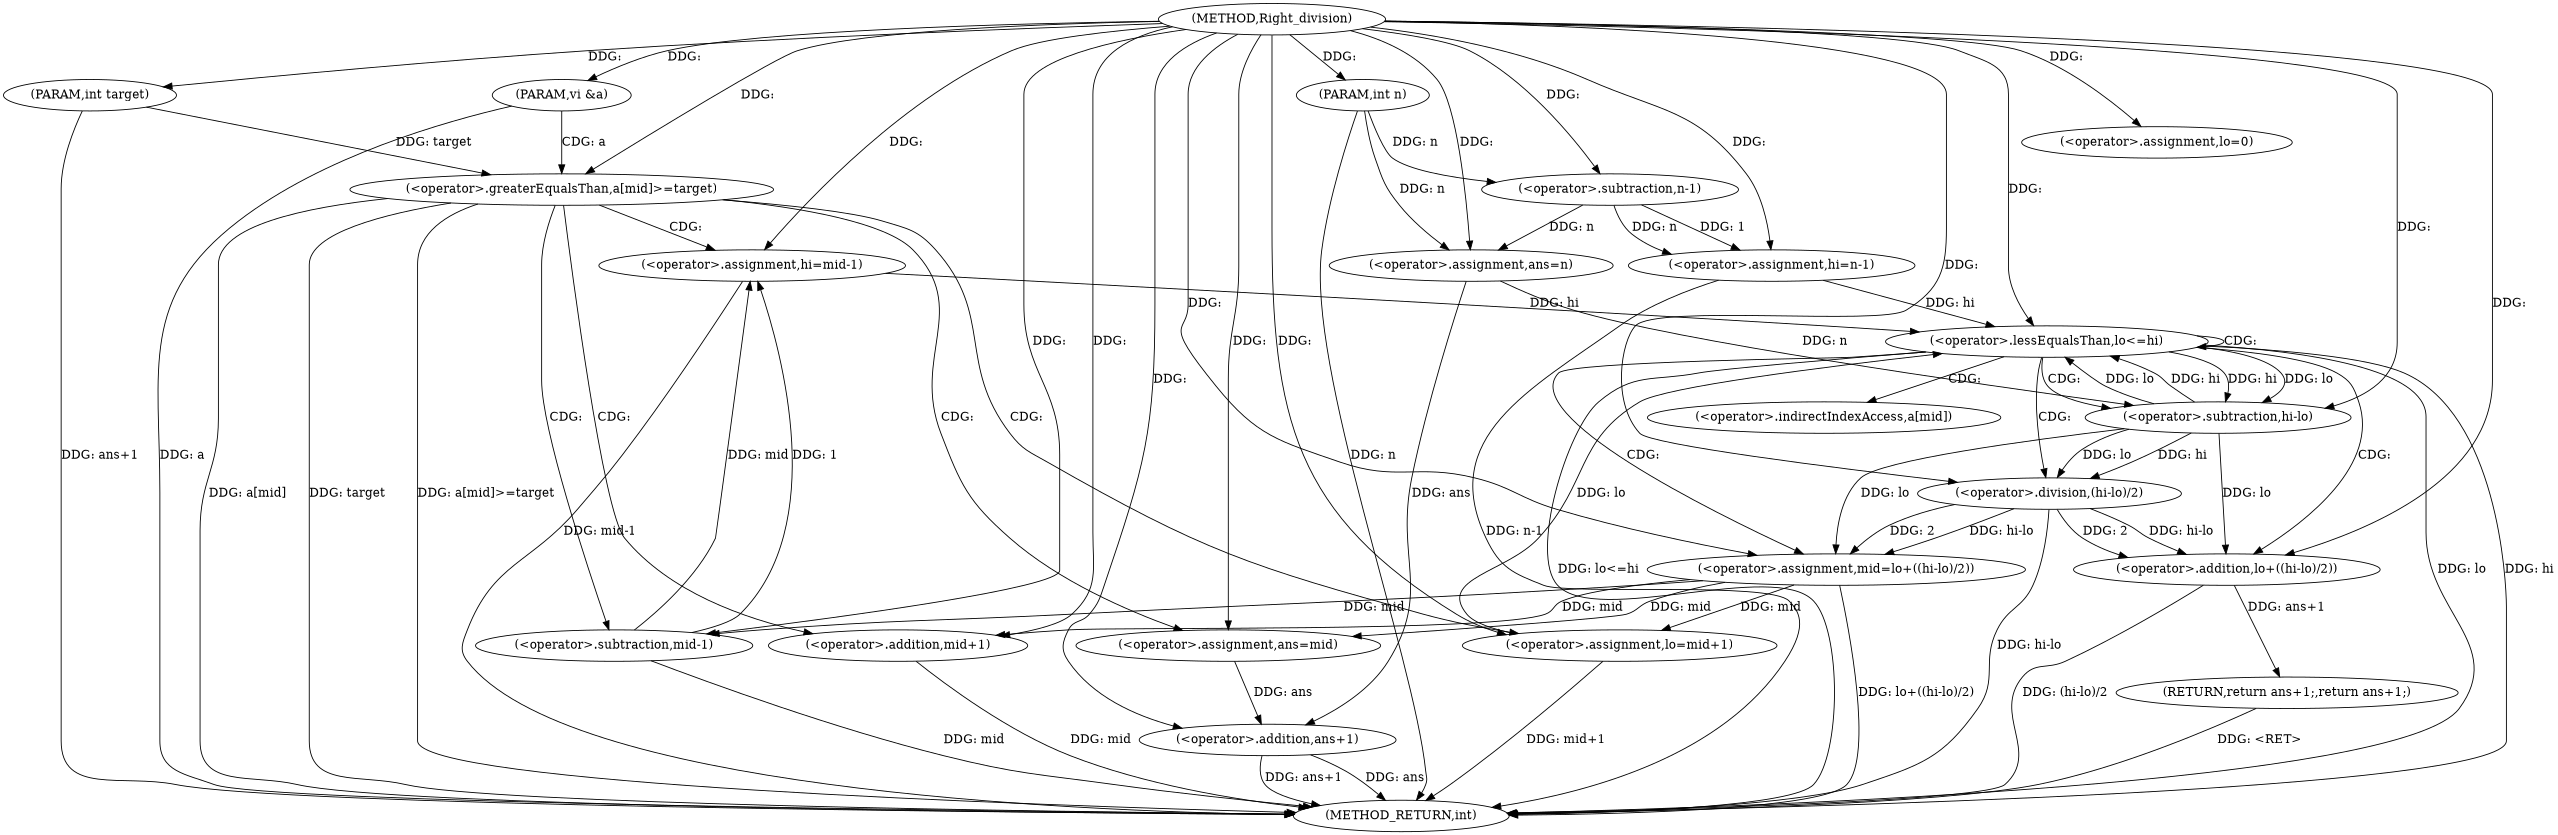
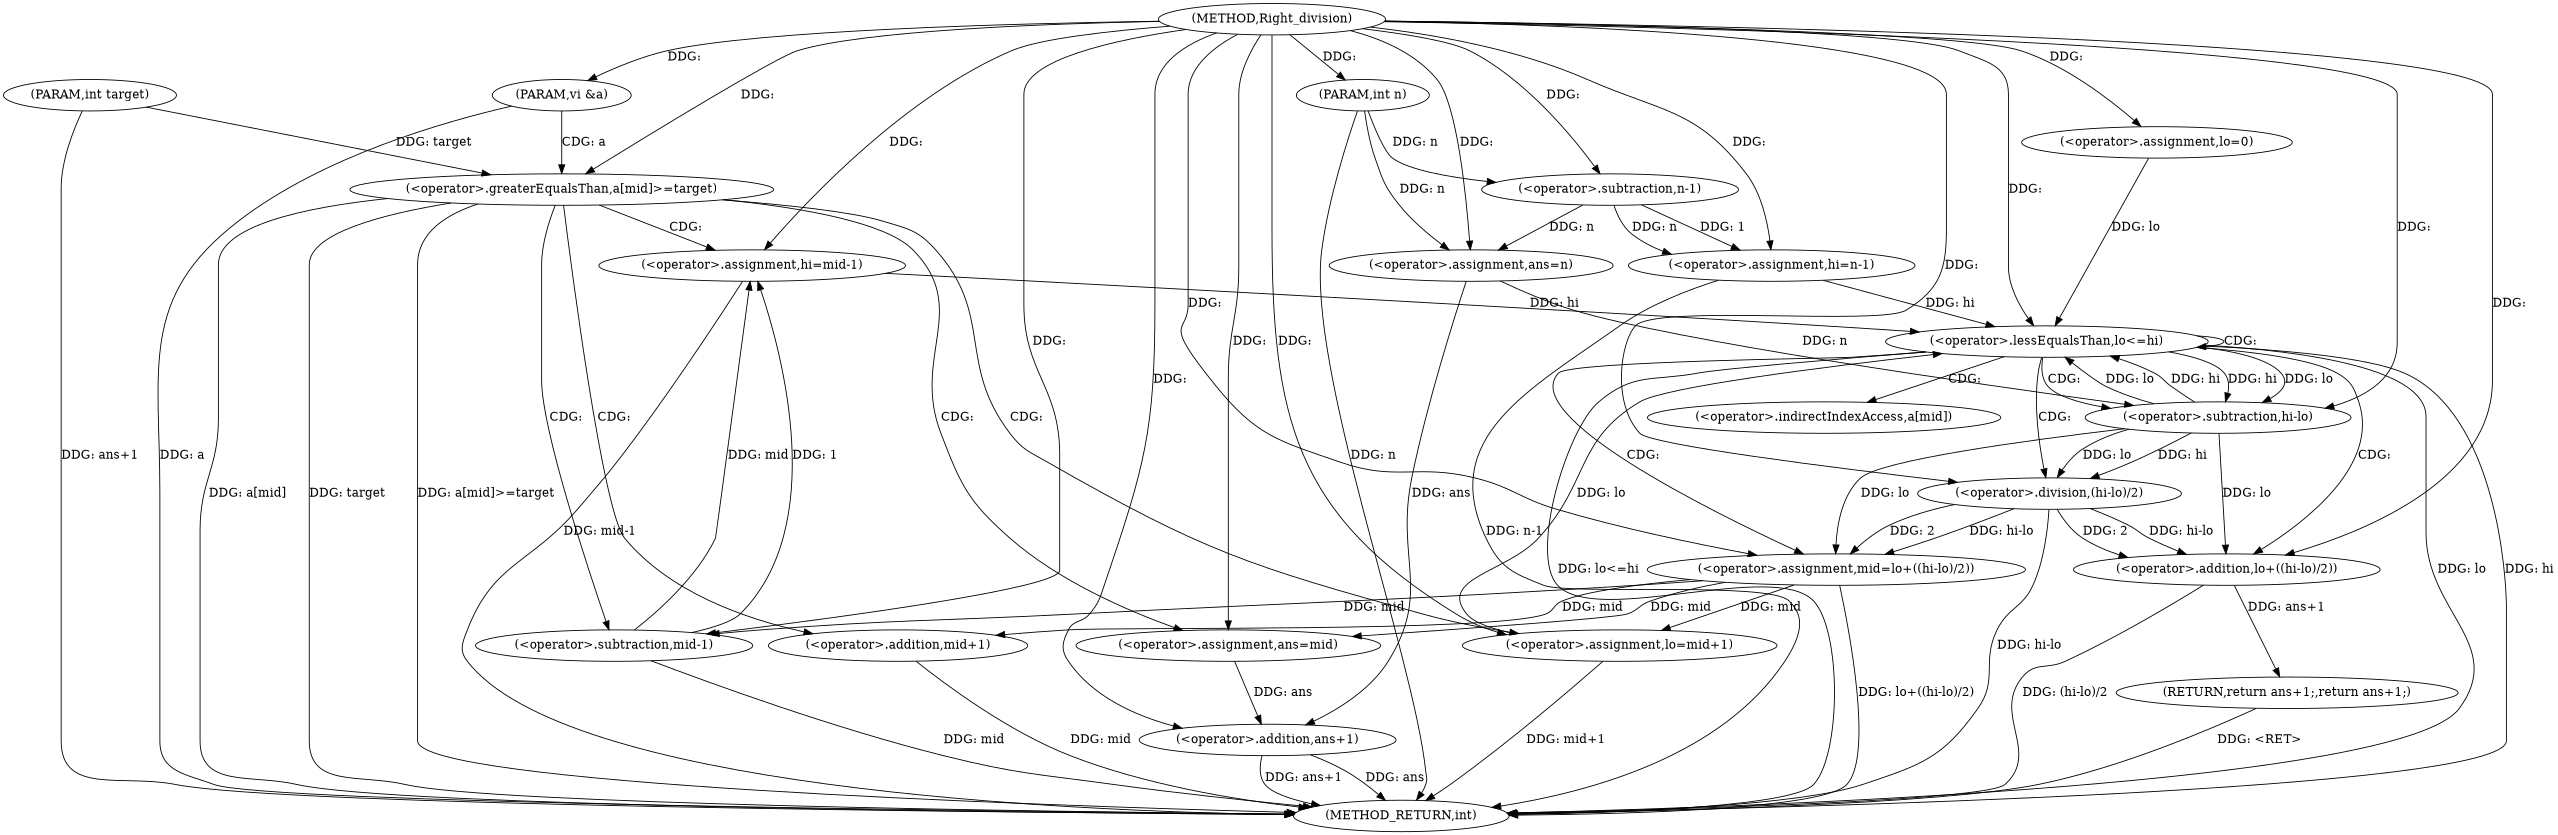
edge "(METHOD,Right_division)" -> "(PARAM,int target)": removed, label "DDG:"
edge "(<operator>.assignment,lo=0)" -> "(<operator>.lessEqualsThan,lo<=hi)": added, label "DDG: lo"
edge "(METHOD,Right_division)" -> "(<operator>.addition,mid+1)": removed, label "DDG:"
